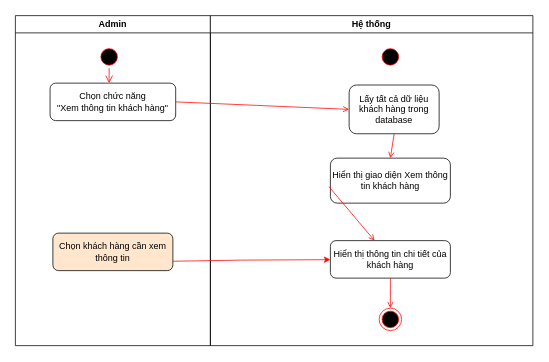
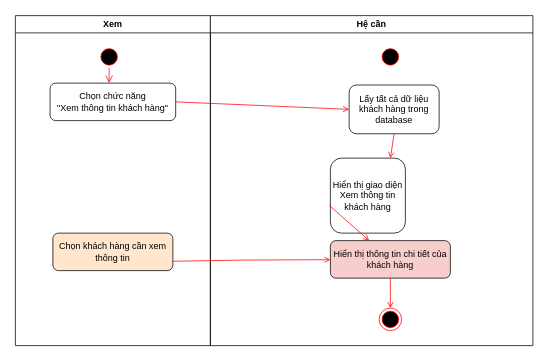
node "Admin": label "Admin" -> "Xem"
node "Hệ thống": label "Hệ thống" -> "Hệ cần"
node "Hiển thị giao diện Xem thông tin khách hàng": size 120x45 -> 75x75
edge "Chọn khách hàng cần xem thông tin" -> "Hiển thị thông tin chi tiết của khách hàng": arrowhead classic -> open
node "Hiển thị thông tin chi tiết của khách hàng": fillcolor #ffffff -> #f8cecc
